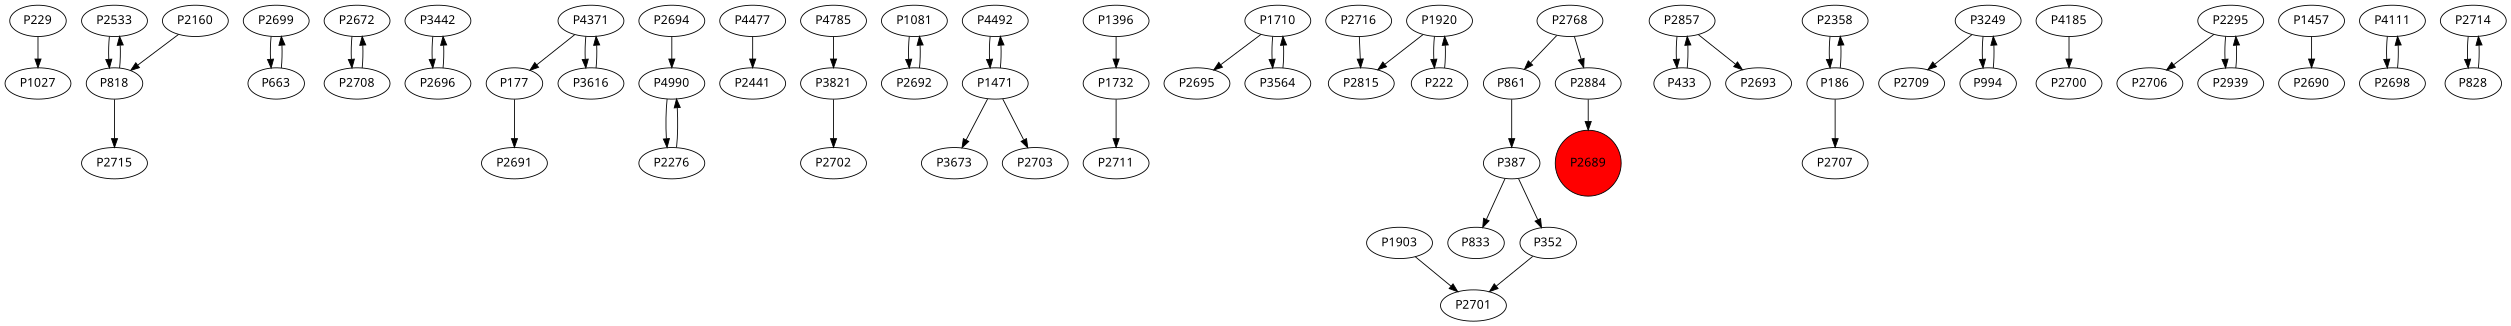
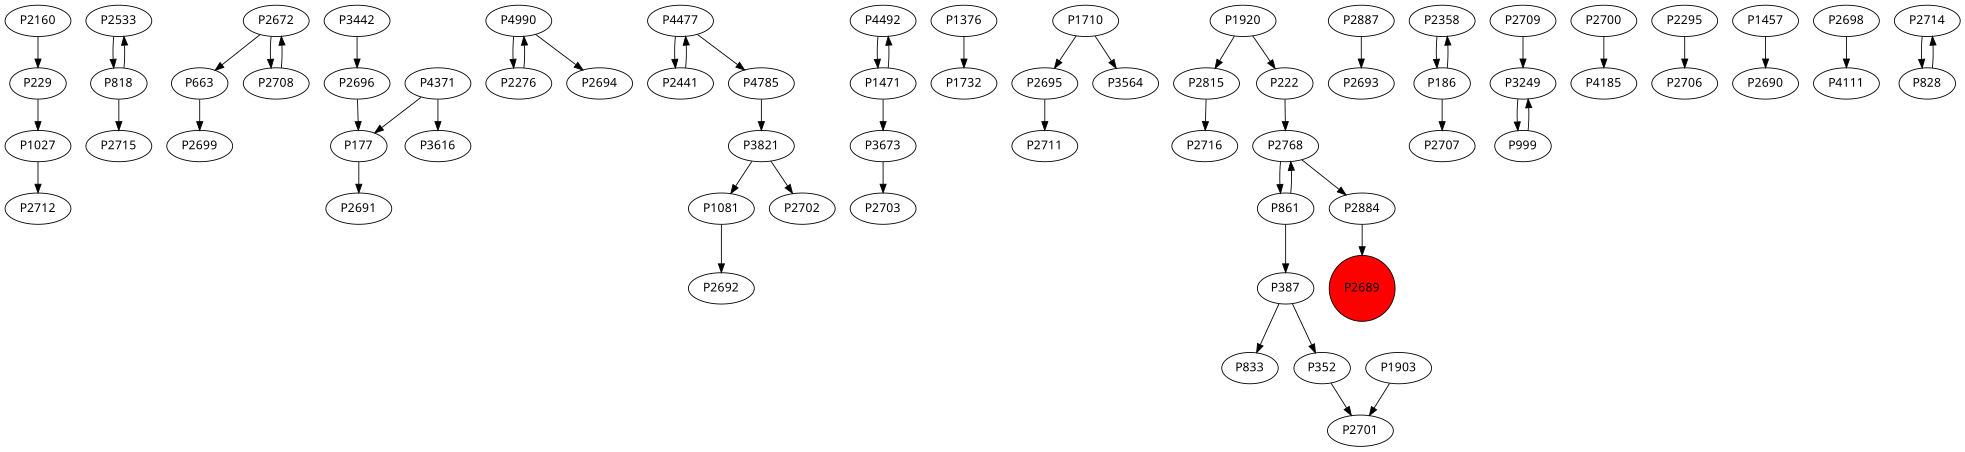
node "P1396": label "P1396" -> "P1376"
node "P2857": label "P2857" -> "P2887"
edge "P2699" -> "P663": now "P2672" -> "P663"
edge "P2694" -> "P4990": reversed
edge "P2716" -> "P2815": reversed
edge "P4185" -> "P2700": reversed
edge "P4111" -> "P2698": removed
edge "P4477" -> "P4785": added
edge "P3249" -> "P2709": reversed
edge "P2160" -> "P818": now "P2160" -> "P229"
edge "P2696" -> "P3442": now "P2696" -> "P177"
edge "P3616" -> "P4371": removed
edge "P2441" -> "P4477": added
edge "P2692" -> "P1081": now "P3821" -> "P1081"
edge "P3564" -> "P1710": removed
edge "P222" -> "P1920": now "P222" -> "P2768"
node "P433": removed
node "P994": label "P994" -> "P999"
node "P2939": removed
edge "P1471" -> "P2703": now "P3673" -> "P2703"
edge "P1732" -> "P2711": now "P2695" -> "P2711"
edge "P861" -> "P2768": added
node "P2712": added
